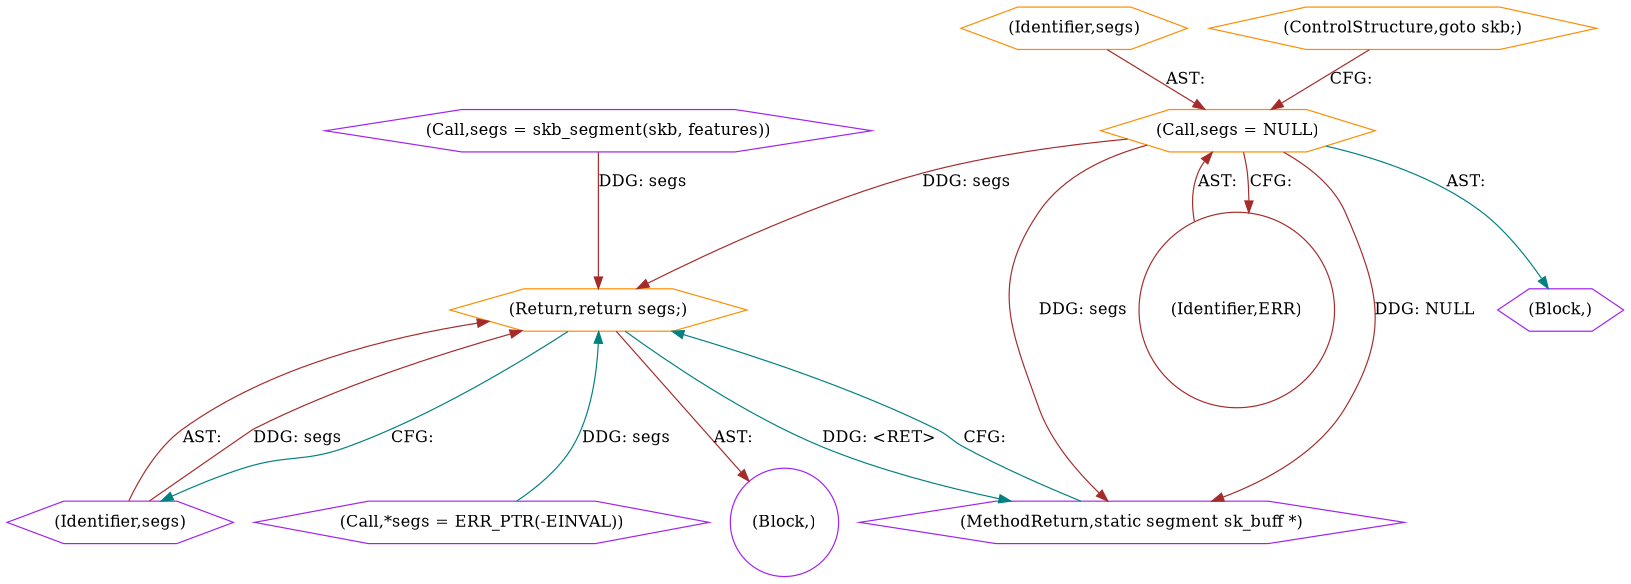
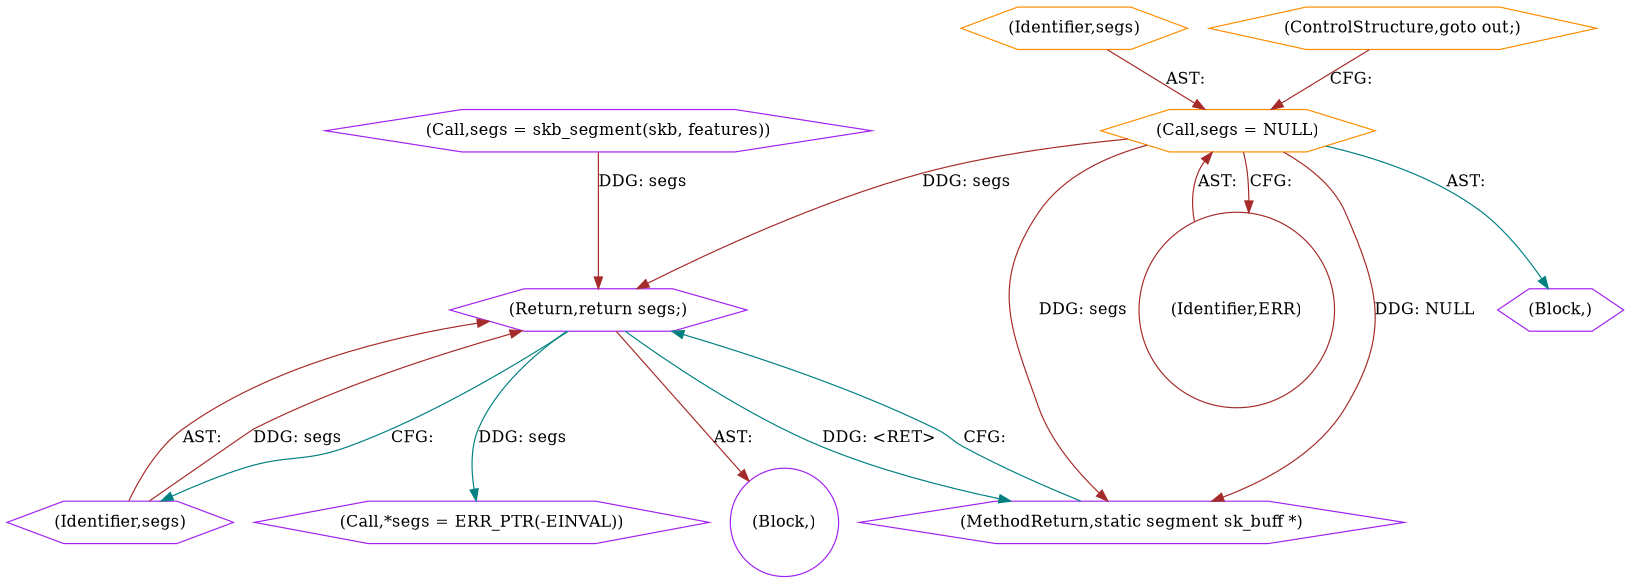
node "(ControlStructure,goto skb;)": label "(ControlStructure,goto skb;)" -> "(ControlStructure,goto out;)"
node "(Return,return segs;)": color darkorange -> purple
edge "(Call,*segs = ERR_PTR(-EINVAL))" -> "(Return,return segs;)": reversed
